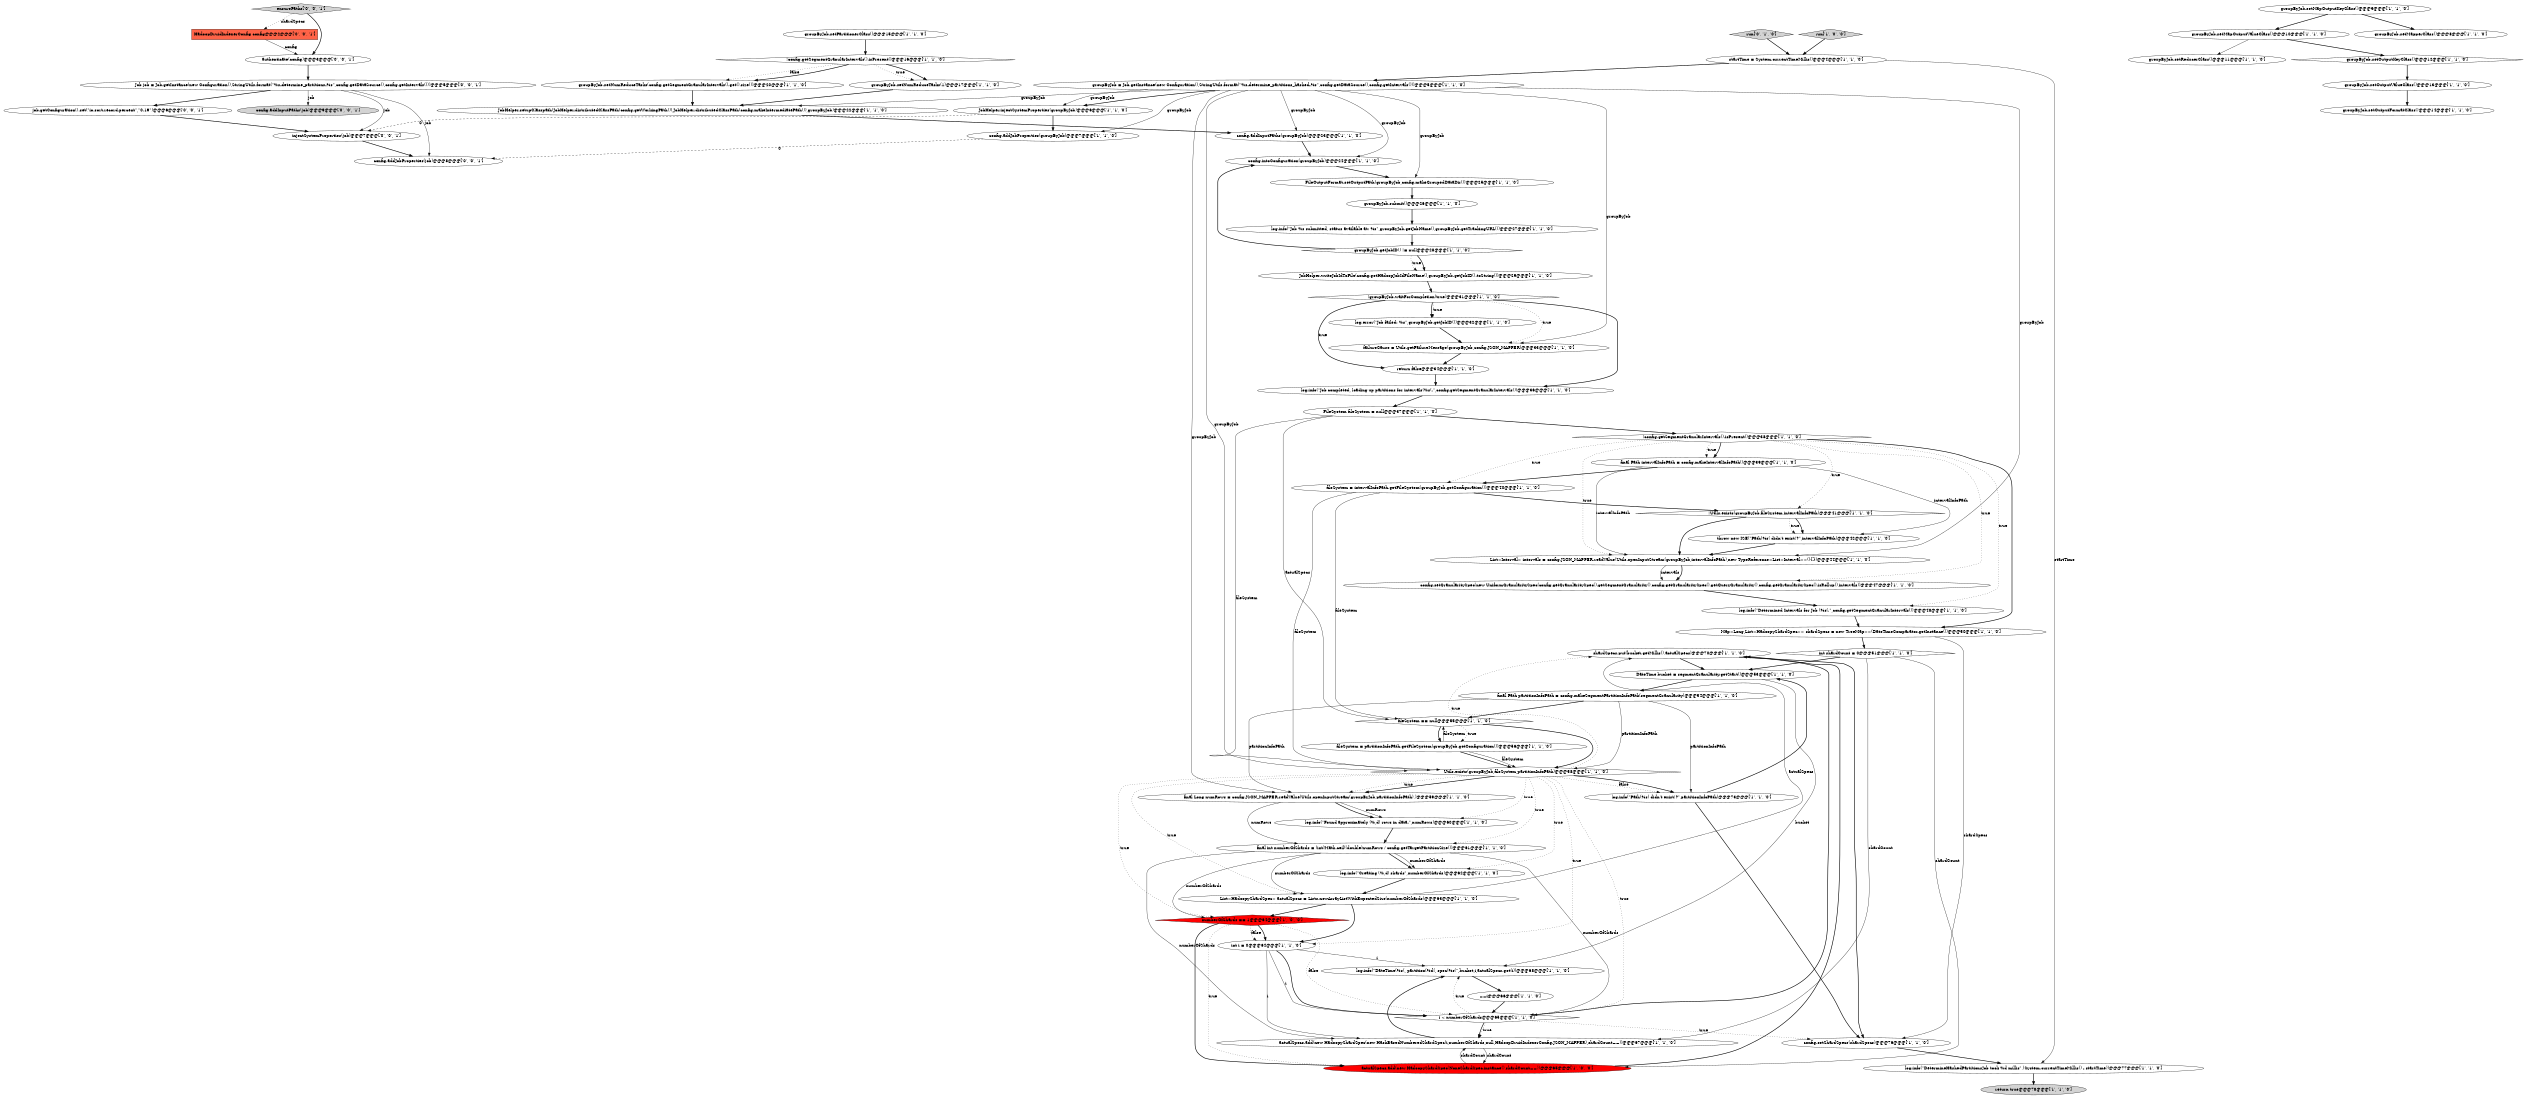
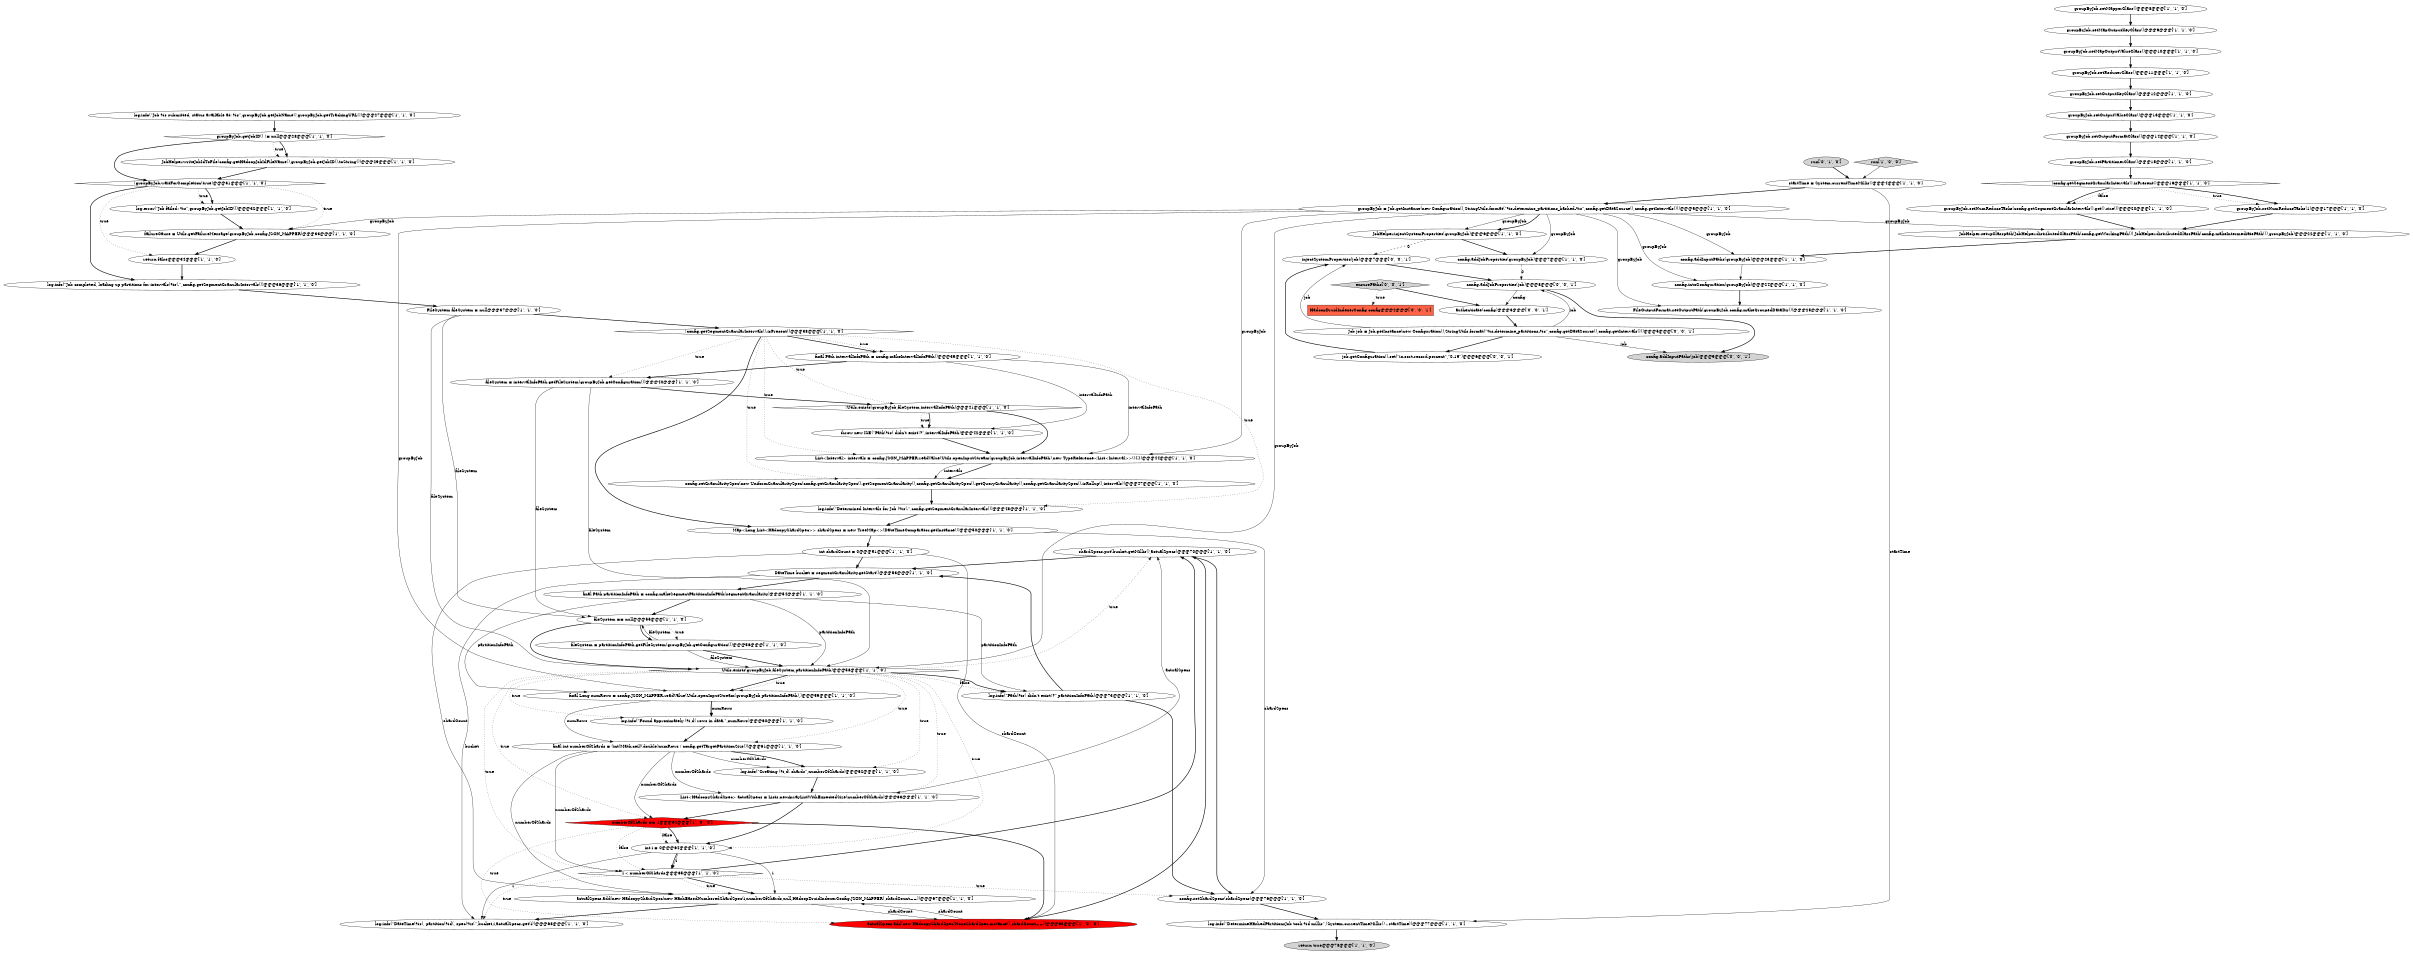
edge "groupByJob.setMapOutputKeyClass()@@@9@@@['1', '1', '0']" -> "groupByJob.setMapperClass()@@@8@@@['1', '1', '0']": reversed
edge "ensurePaths['0', '0', '1']" -> "HadoopDruidIndexerConfig config@@@2@@@['0', '0', '1']": label "shardSpecs" -> "true"
node "run['0', '1', '0']": shape diamond -> ellipse
edge "run['1', '0', '0']" -> "startTime = System.currentTimeMillis()@@@4@@@['1', '1', '0']": style bold -> solid
edge "groupByJob.setMapOutputValueClass()@@@10@@@['1', '1', '0']" -> "groupByJob.setReducerClass()@@@11@@@['1', '1', '0']": style solid -> bold
edge "HadoopDruidIndexerConfig config@@@2@@@['0', '0', '1']" -> "authenticate(config)@@@3@@@['0', '0', '1']": now "config.addJobProperties(job)@@@8@@@['0', '0', '1']" -> "authenticate(config)@@@3@@@['0', '0', '1']"
edge "groupByJob.setMapOutputValueClass()@@@10@@@['1', '1', '0']" -> "groupByJob.setOutputKeyClass()@@@12@@@['1', '1', '0']": now "groupByJob.setReducerClass()@@@11@@@['1', '1', '0']" -> "groupByJob.setOutputKeyClass()@@@12@@@['1', '1', '0']"
node "groupByJob.setOutputKeyClass()@@@12@@@['1', '1', '0']": shape diamond -> ellipse
edge "config.addInputPaths(groupByJob)@@@23@@@['1', '1', '0']" -> "config.intoConfiguration(groupByJob)@@@24@@@['1', '1', '0']": style bold -> solid
edge "groupByJob.setOutputFormatClass()@@@14@@@['1', '1', '0']" -> "groupByJob.setPartitionerClass()@@@15@@@['1', '1', '0']": added
node "groupByJob.submit()@@@26@@@['1', '1', '0']": removed
edge "groupByJob.getJobID() != null@@@28@@@['1', '1', '0']" -> "config.intoConfiguration(groupByJob)@@@24@@@['1', '1', '0']": now "groupByJob.getJobID() != null@@@28@@@['1', '1', '0']" -> "!groupByJob.waitForCompletion(true)@@@31@@@['1', '1', '0']"
edge "config.addJobProperties(job)@@@8@@@['0', '0', '1']" -> "config.addInputPaths(job)@@@9@@@['0', '0', '1']": added
edge "!groupByJob.waitForCompletion(true)@@@31@@@['1', '1', '0']" -> "return false@@@34@@@['1', '1', '0']": style bold -> dotted
edge "FileSystem fileSystem = null@@@37@@@['1', '1', '0']" -> "fileSystem == null@@@55@@@['1', '1', '0']": label "actualSpecs" -> "fileSystem"
node "int shardCount = 0@@@51@@@['1', '1', '0']": shape diamond -> ellipse
node "fileSystem == null@@@55@@@['1', '1', '0']": shape diamond -> ellipse
node "++i@@@66@@@['1', '1', '0']": removed
